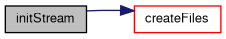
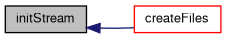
edge "initStream" -> "createFiles": reversed
